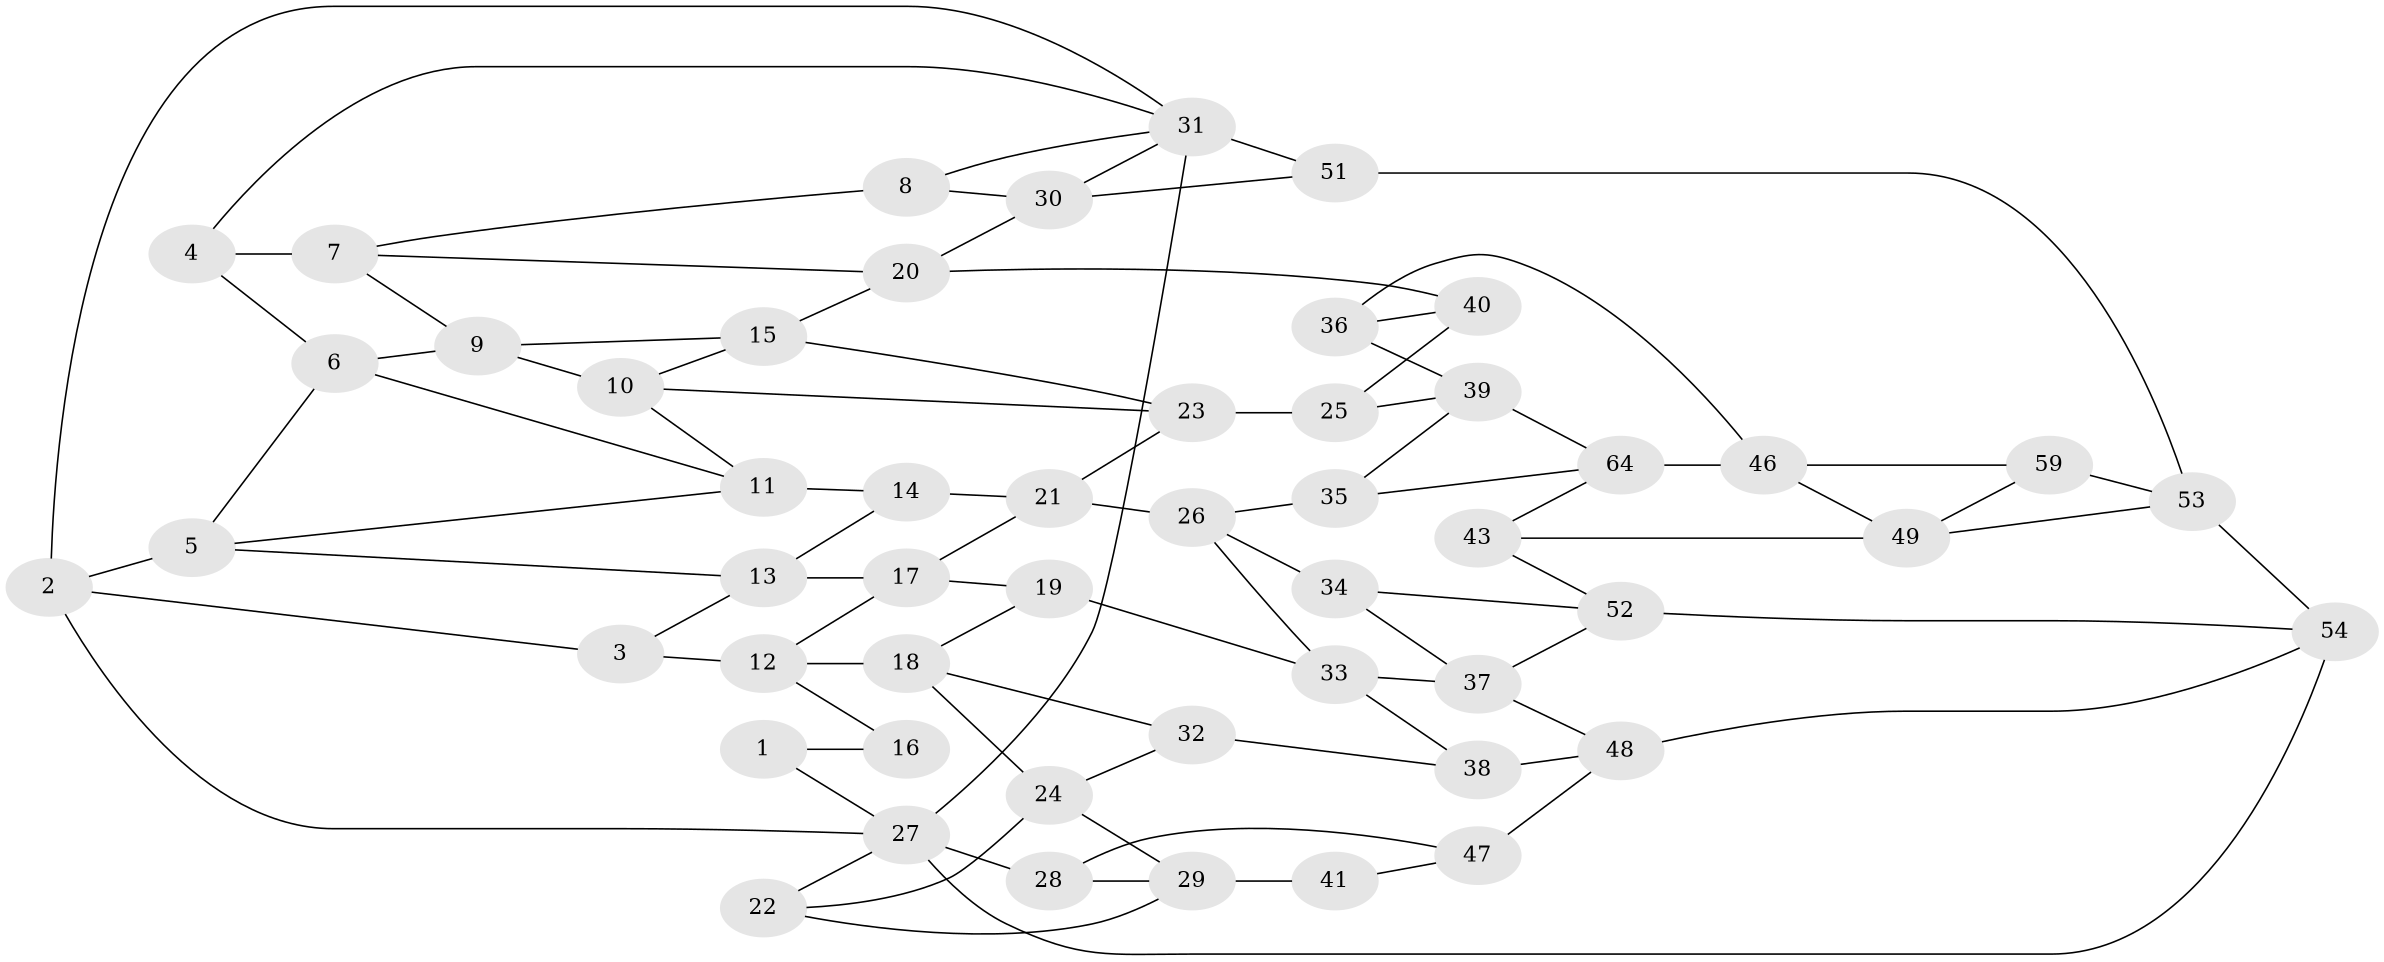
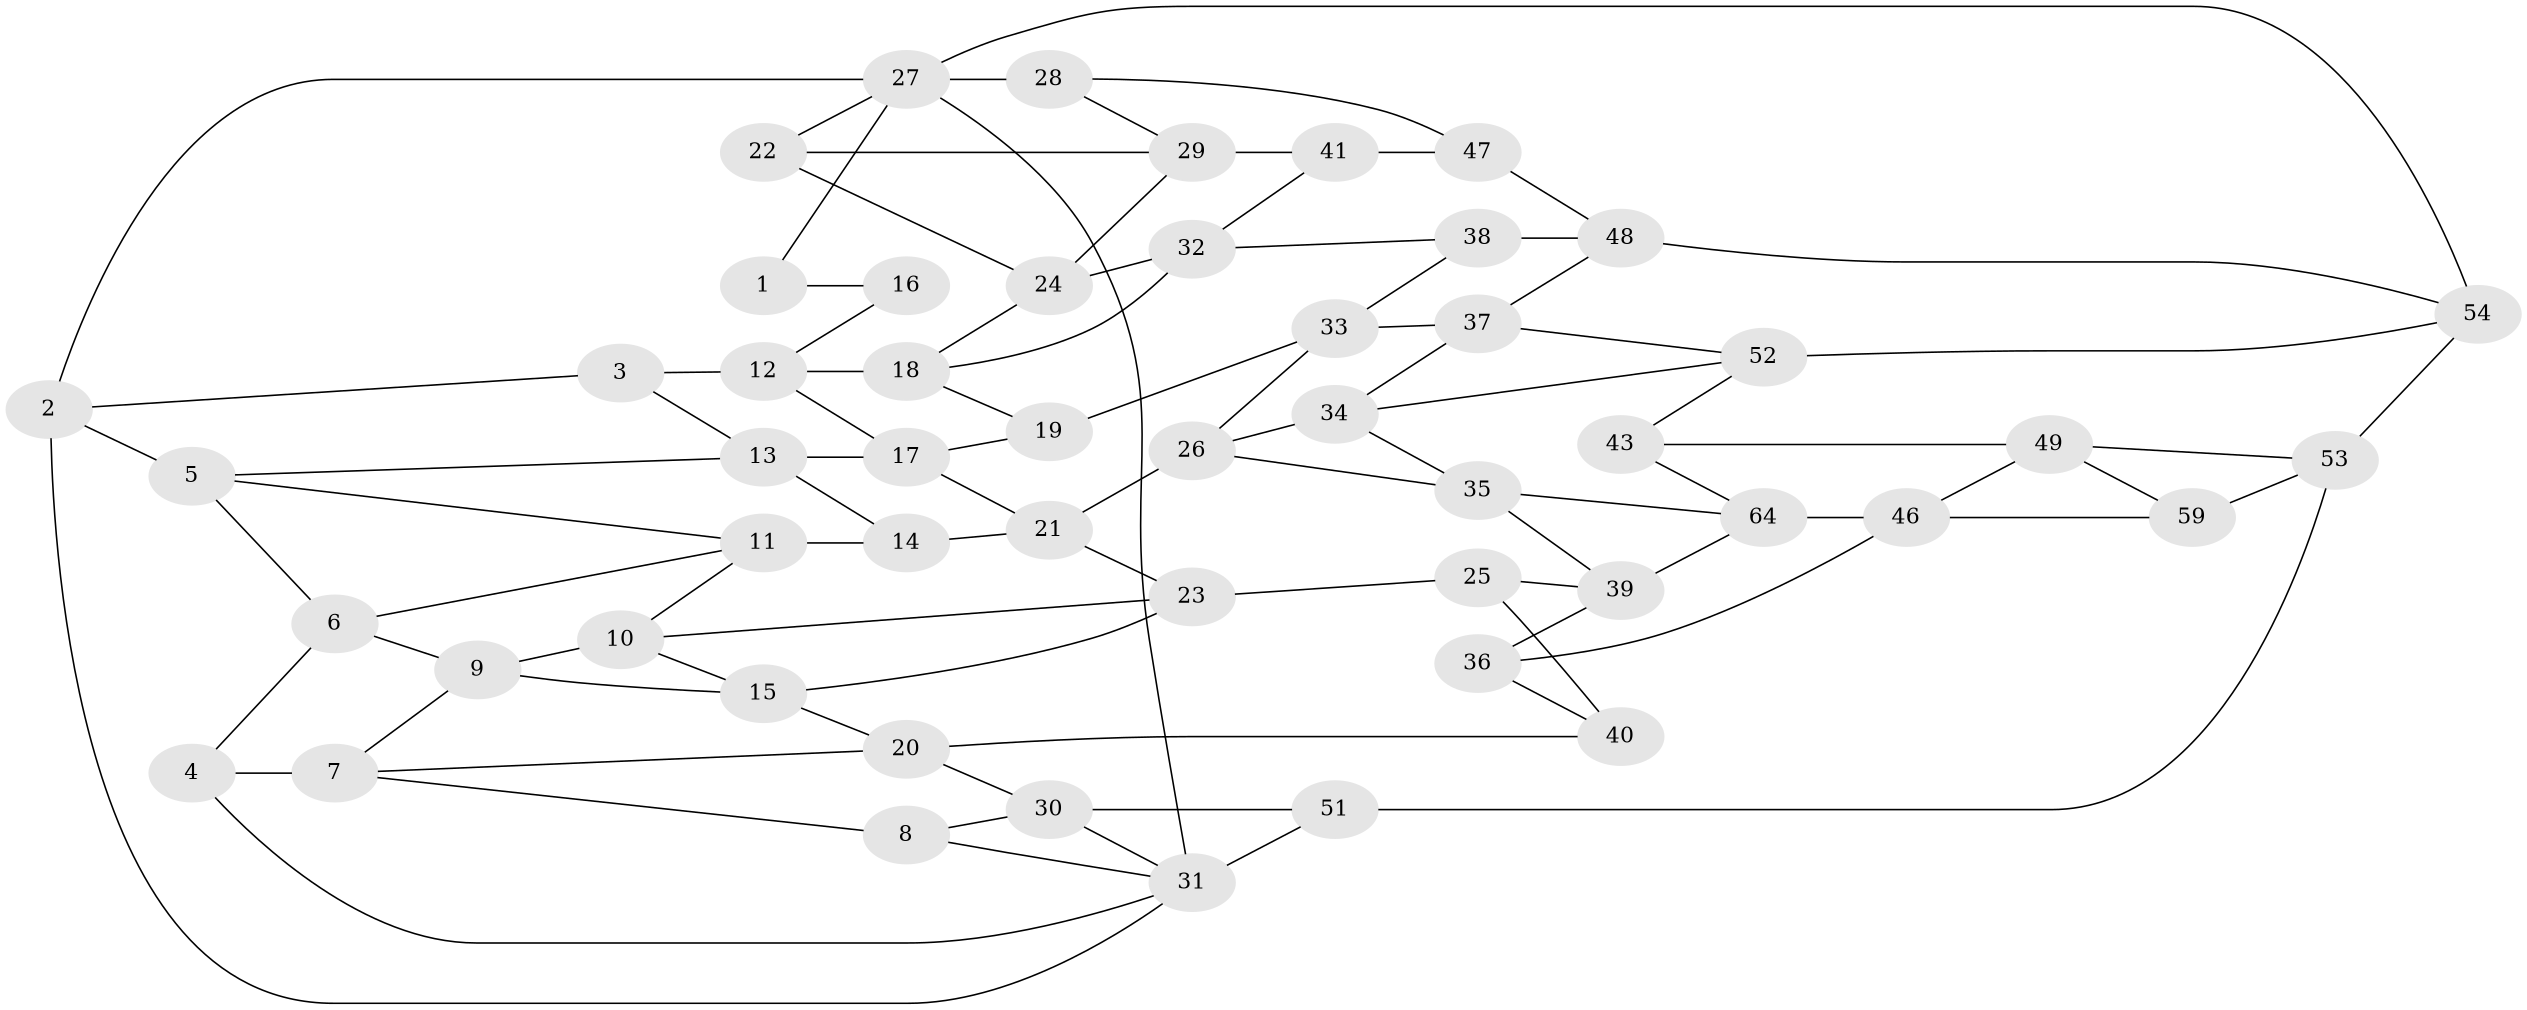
edge "41" -- "32": added
edge "34" -- "35": added
